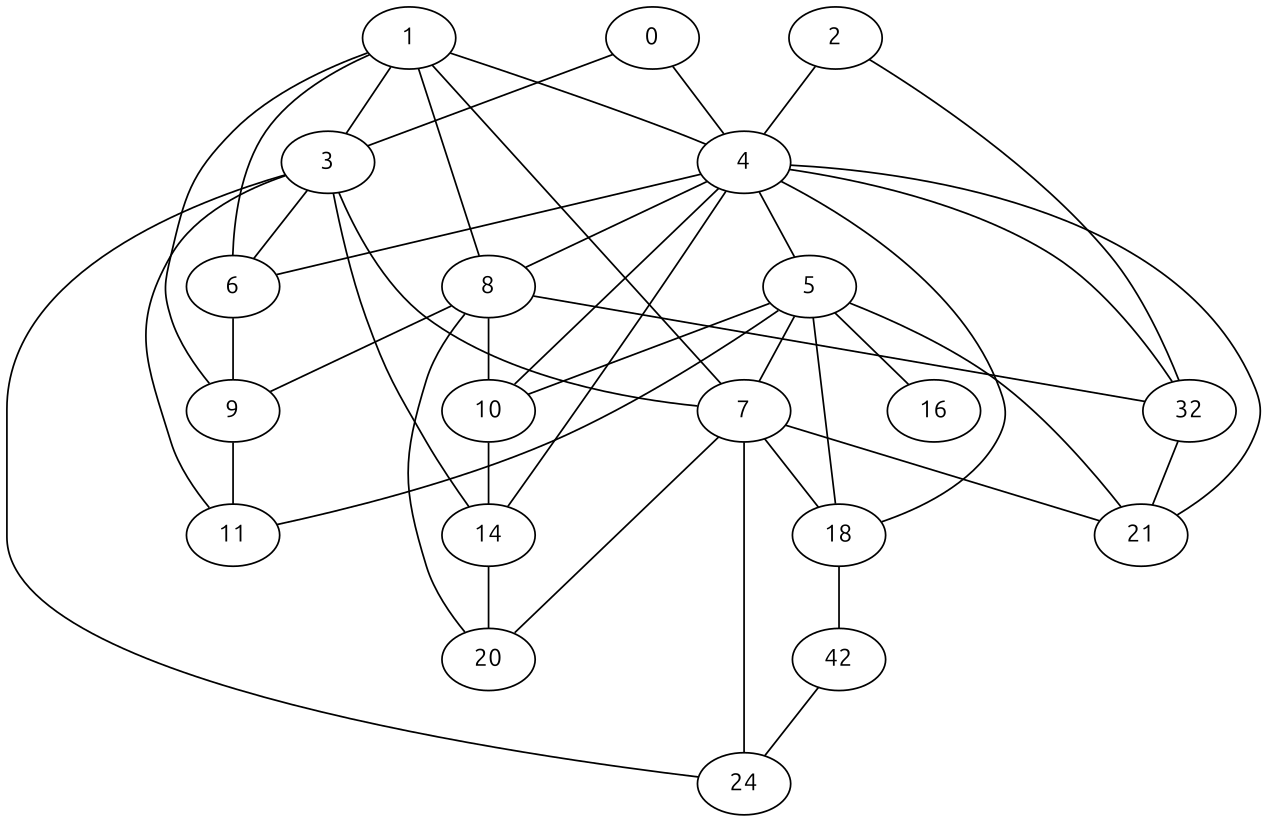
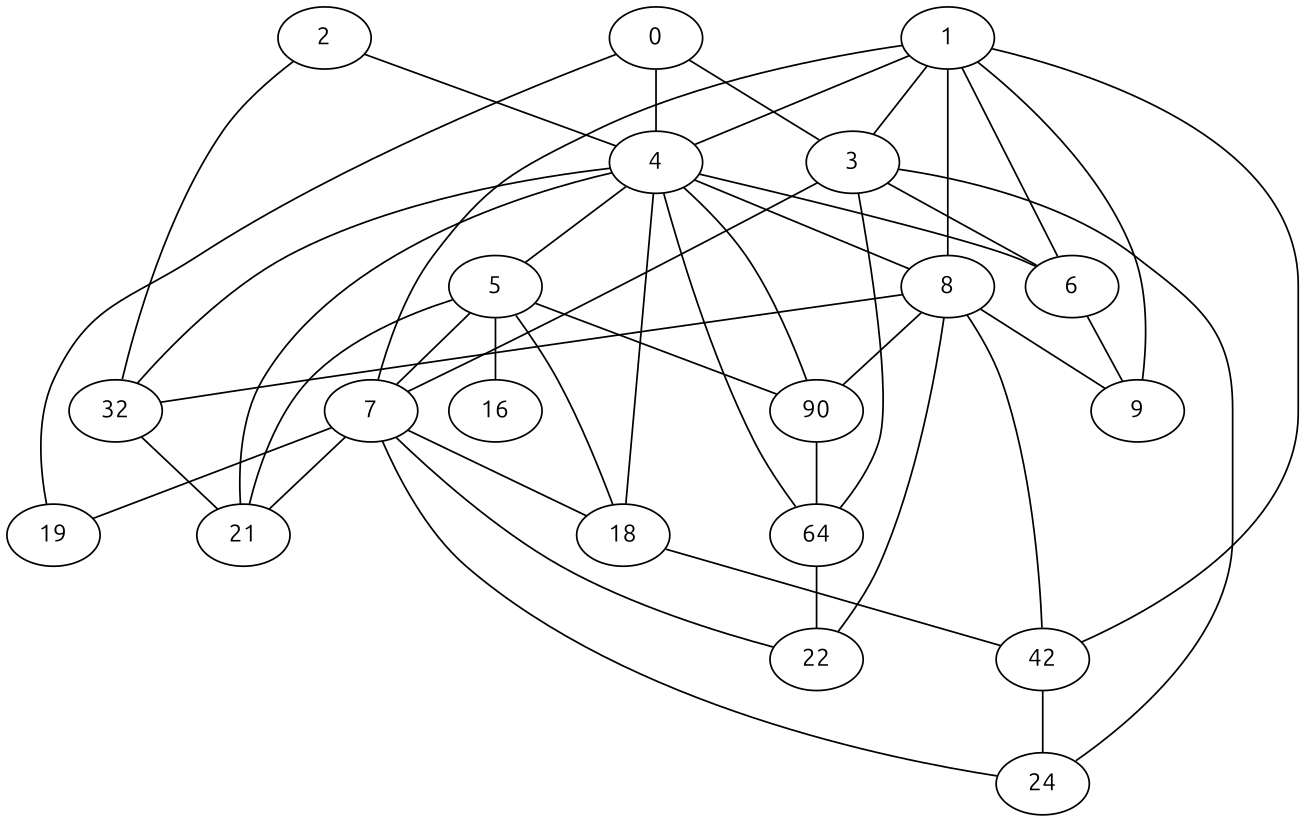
edge "1" -- "42": added
node "10": label "10" -> "90"
edge "8" -- "42": added
node "19": added
node "11": removed
node "14": label "14" -> "64"
node "20": label "20" -> "22"
